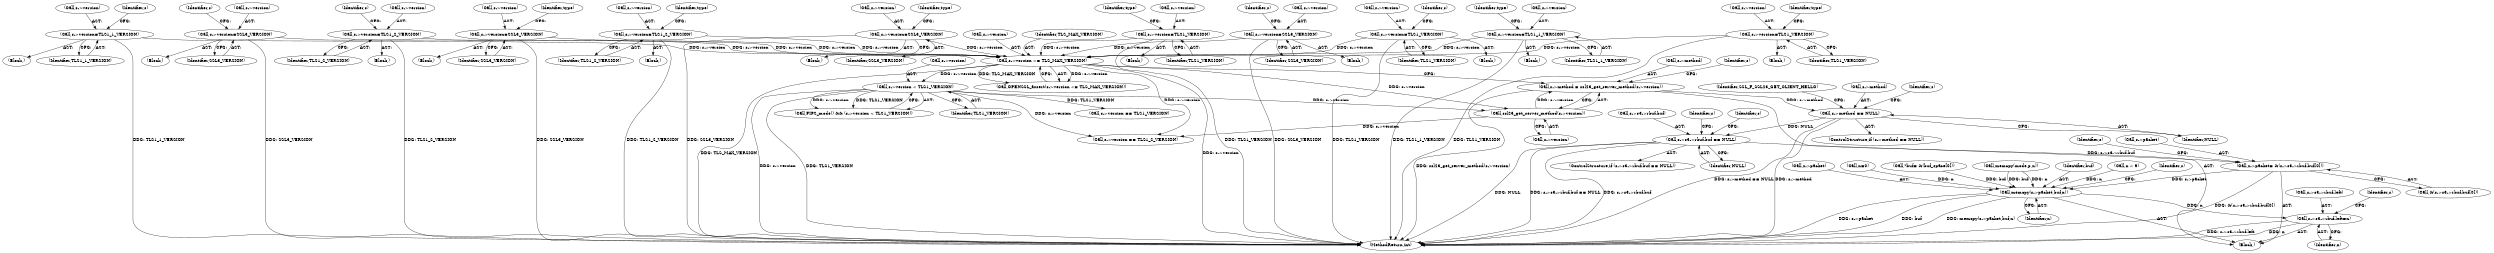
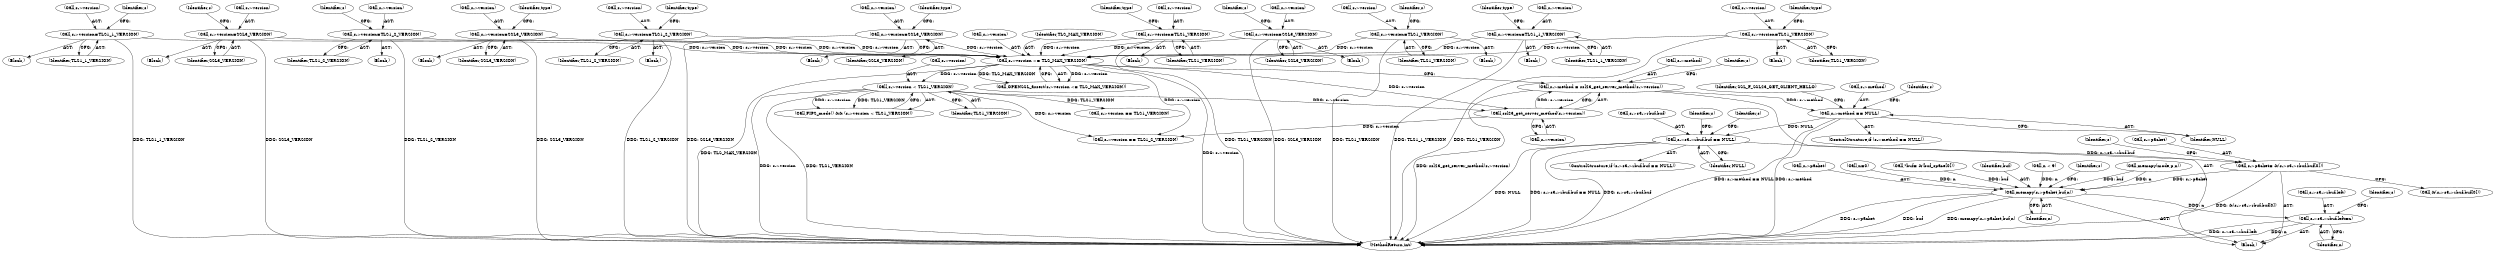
edge "(Call,&(s->s3->rbuf.buf[0]))" -> "(Call,s->packet= &(s->s3->rbuf.buf[0]))": removed, label "AST:"
